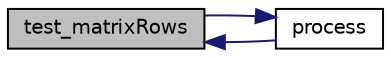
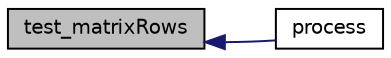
edge "test_matrixRows" -> "process": removed
